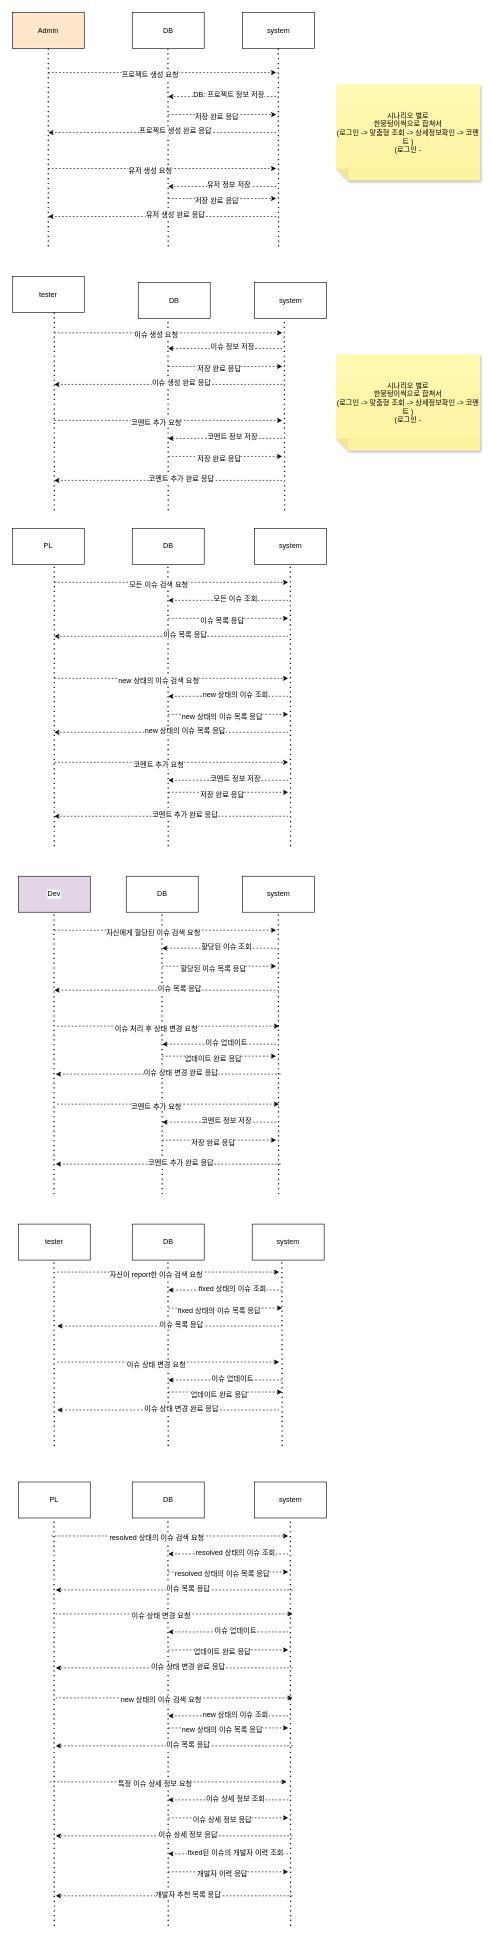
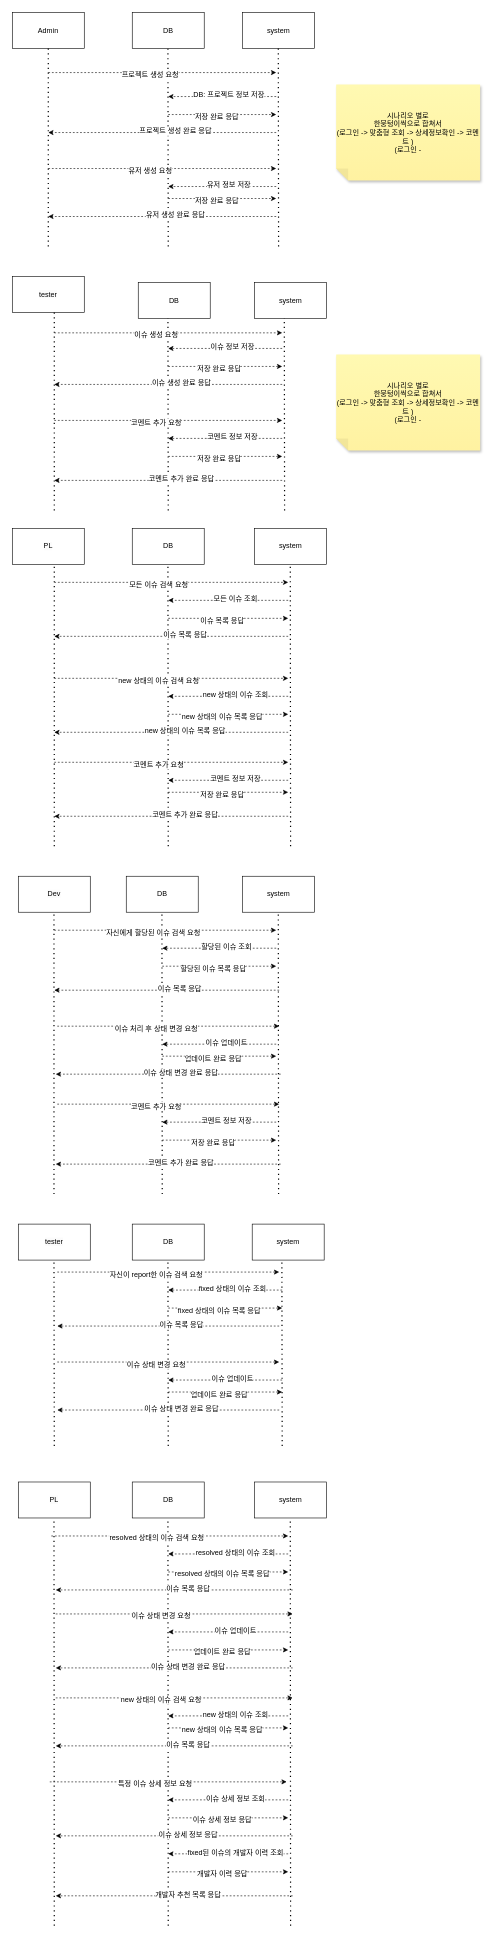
node "Admin": fillcolor #ffe6cc -> #ffffff
node "Dev": fillcolor #e1d5e7 -> #ffffff
